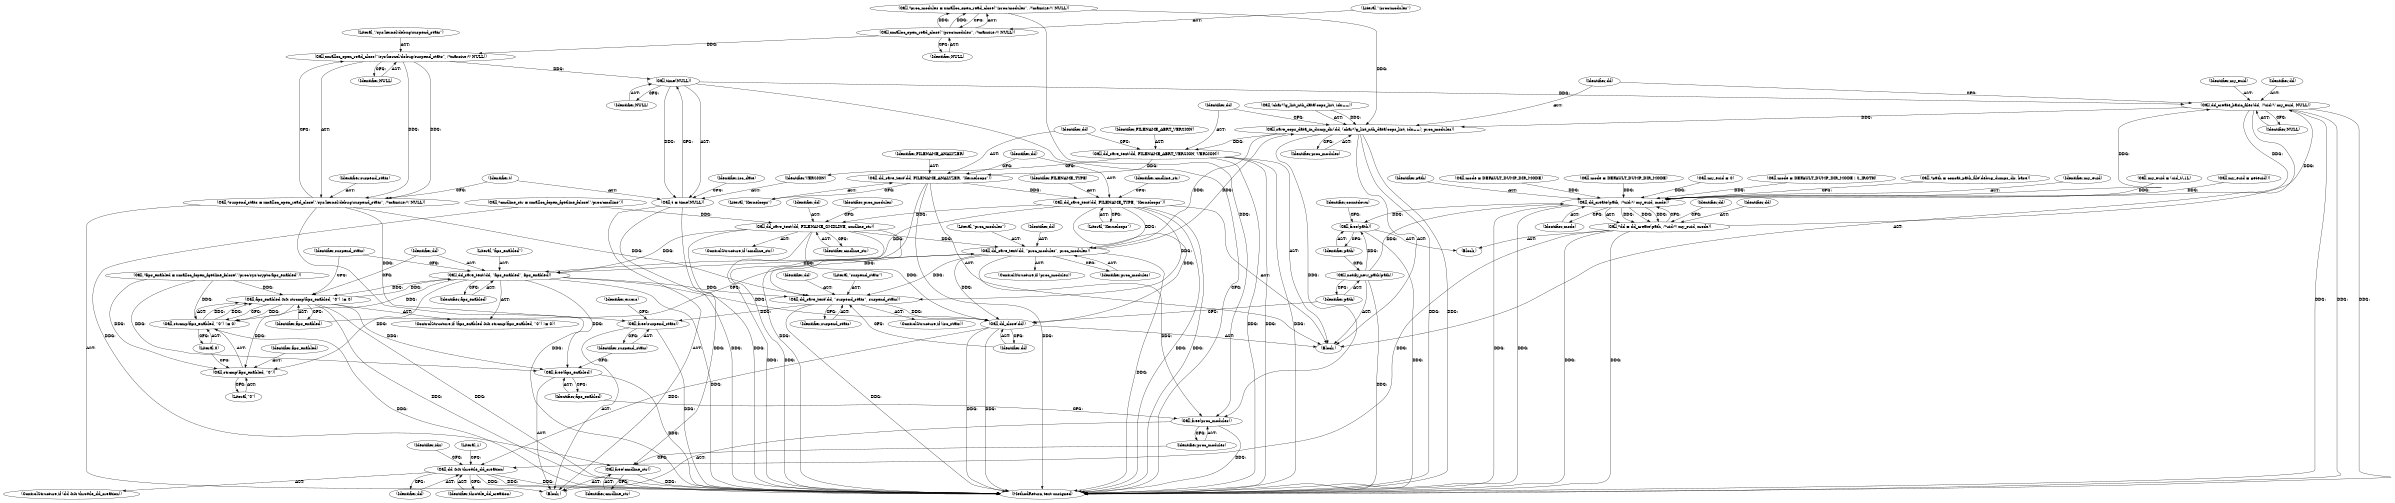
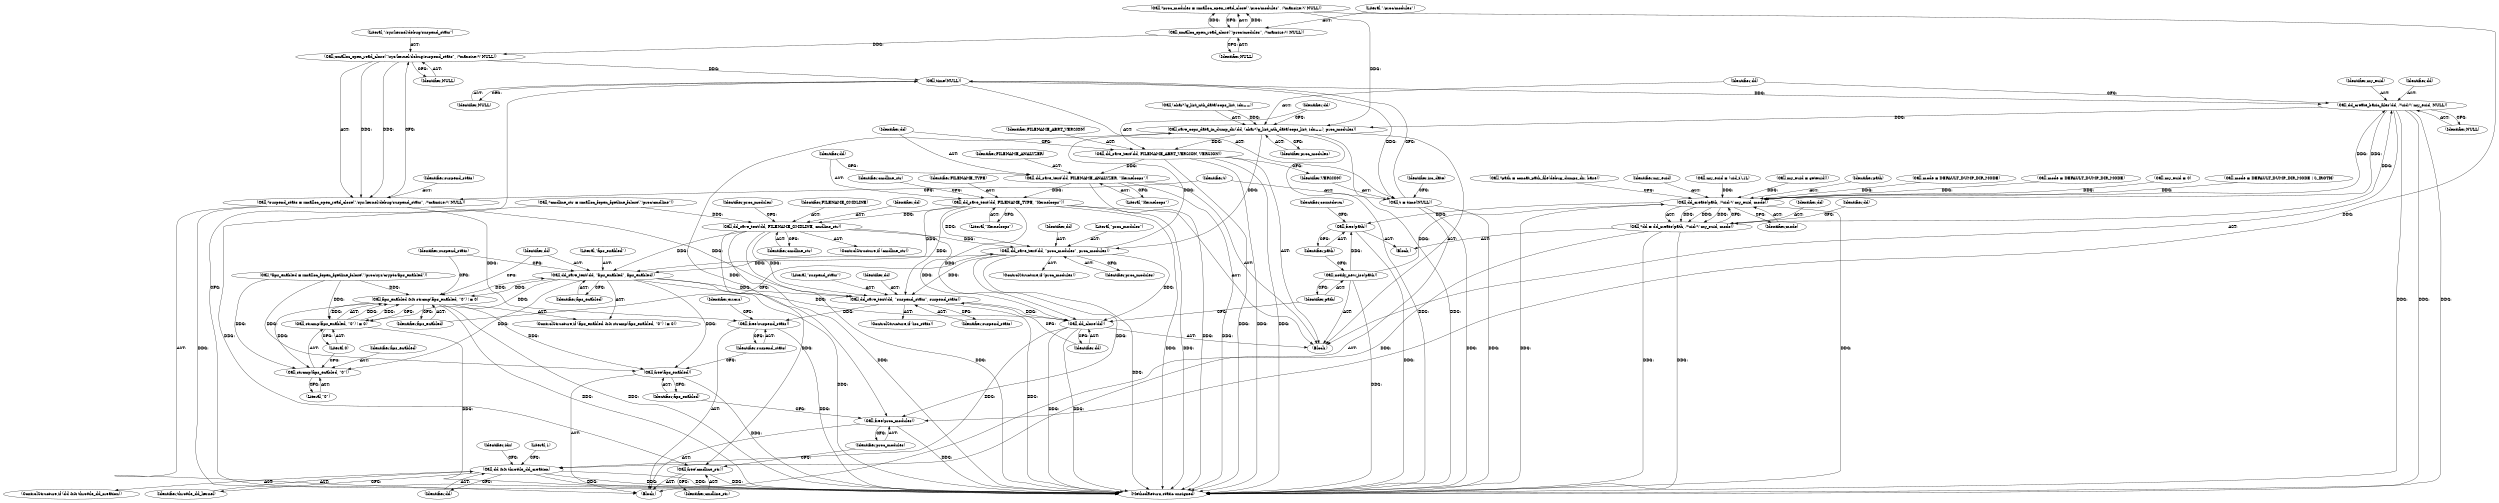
node "(Identifier,FILENAME_CMDLINE)": added
node "(Call,notify_new_path(path))": label "(Call,notify_new_path(path))" -> "(Call,notify_new_iso(path))"
node "(Identifier,throttle_dd_creation)": label "(Identifier,throttle_dd_creation)" -> "(Identifier,throttle_dd_kernel)"
node "(MethodReturn,text unsigned)": label "(MethodReturn,text unsigned)" -> "(MethodReturn,static unsigned)"
